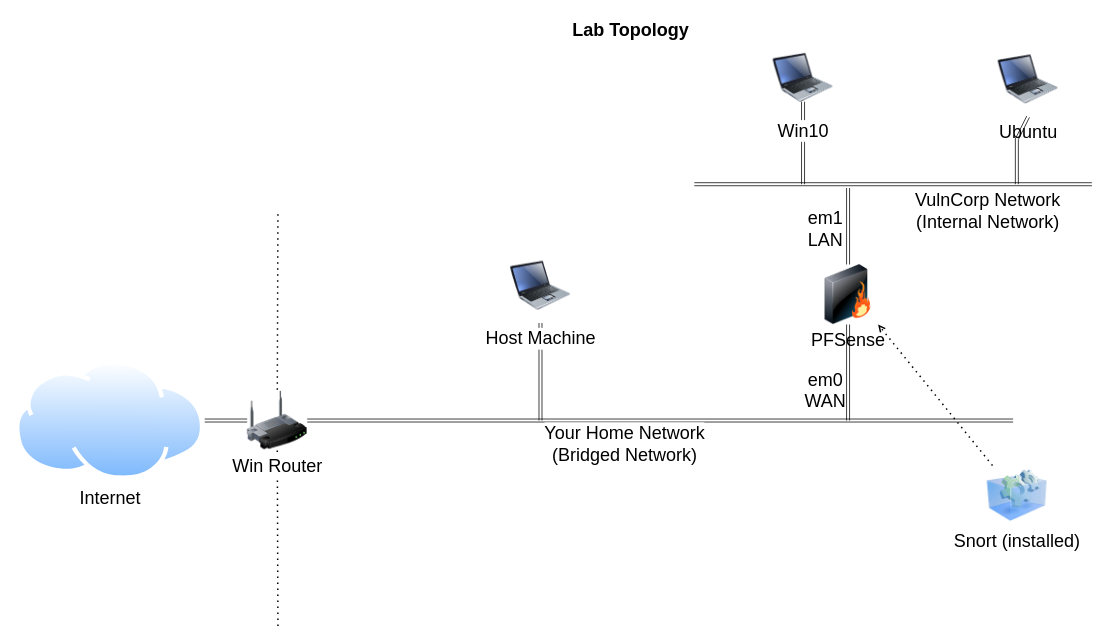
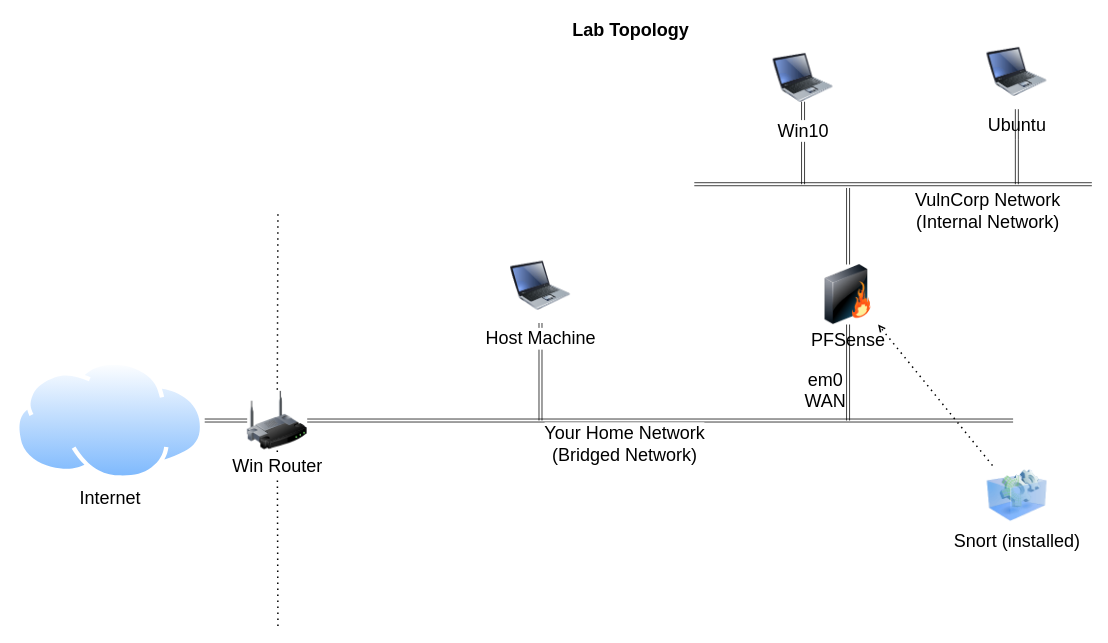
node "Ubuntu": moved (1028, 79) -> (1017, 72)
node "em1 LAN": removed
